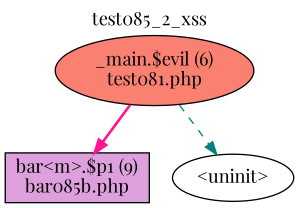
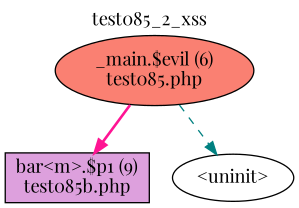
node "_main.$evil (6) test081.php": label "_main.$evil (6) test081.php" -> "_main.$evil (6) test085.php"
node "bar<m>.$p1 (9) bar085b.php": label "bar<m>.$p1 (9) bar085b.php" -> "bar<m>.$p1 (9) test085b.php"
